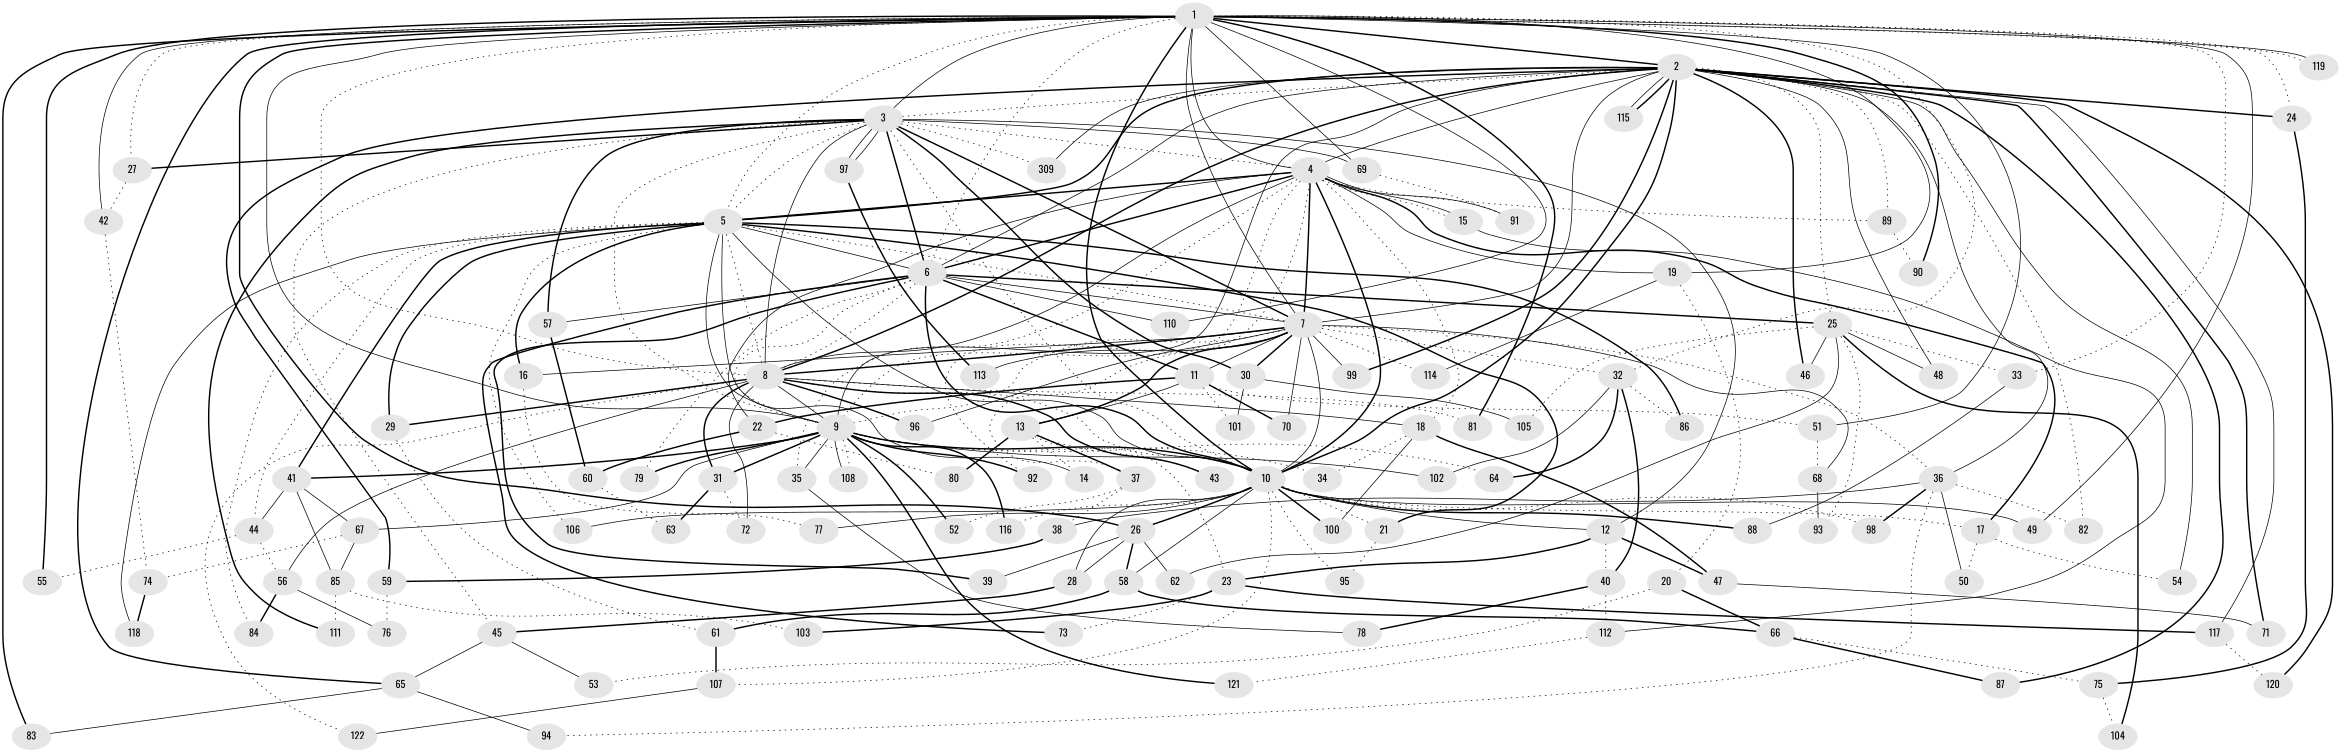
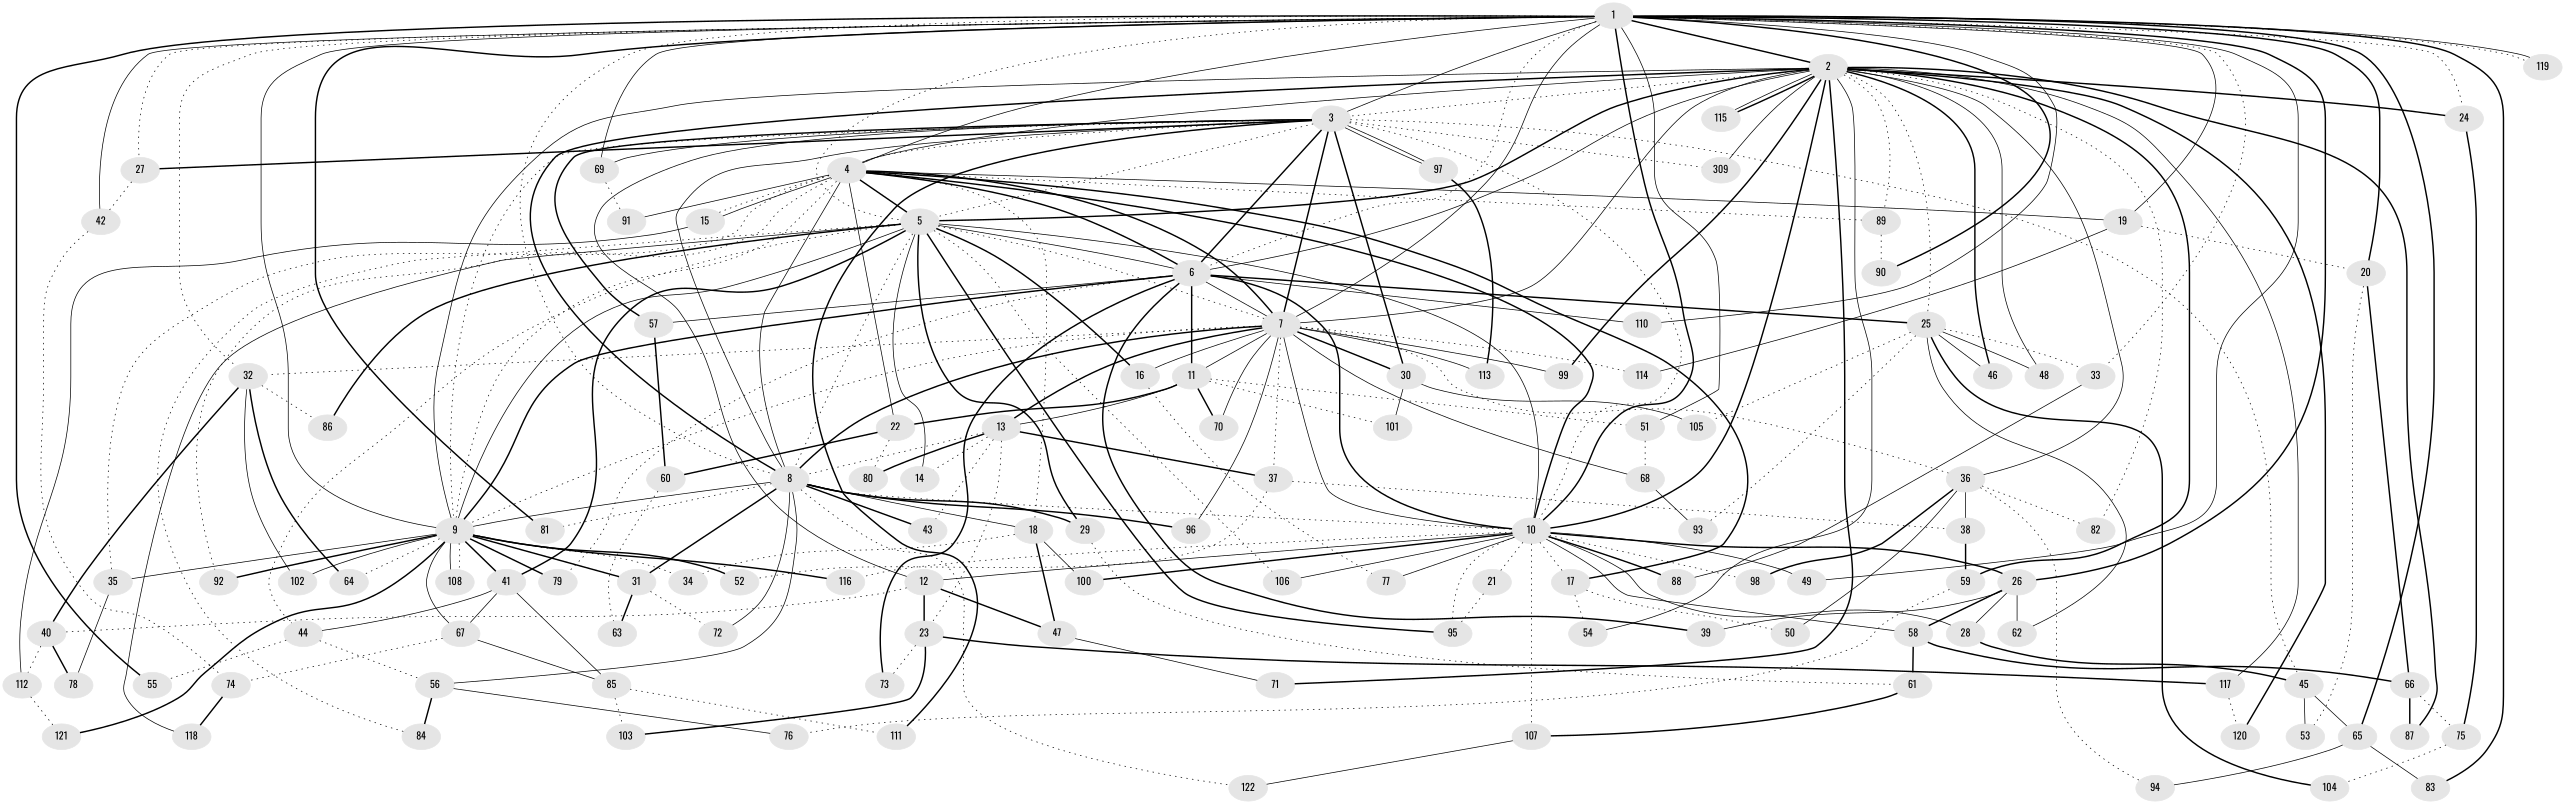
edge "1" -- "20": added
edge "5" -- "21": now "5" -- "95"
edge "6" -- "8": now "13" -- "8"
edge "6" -- "9": style dotted -> bold
edge "9" -- "10": removed
